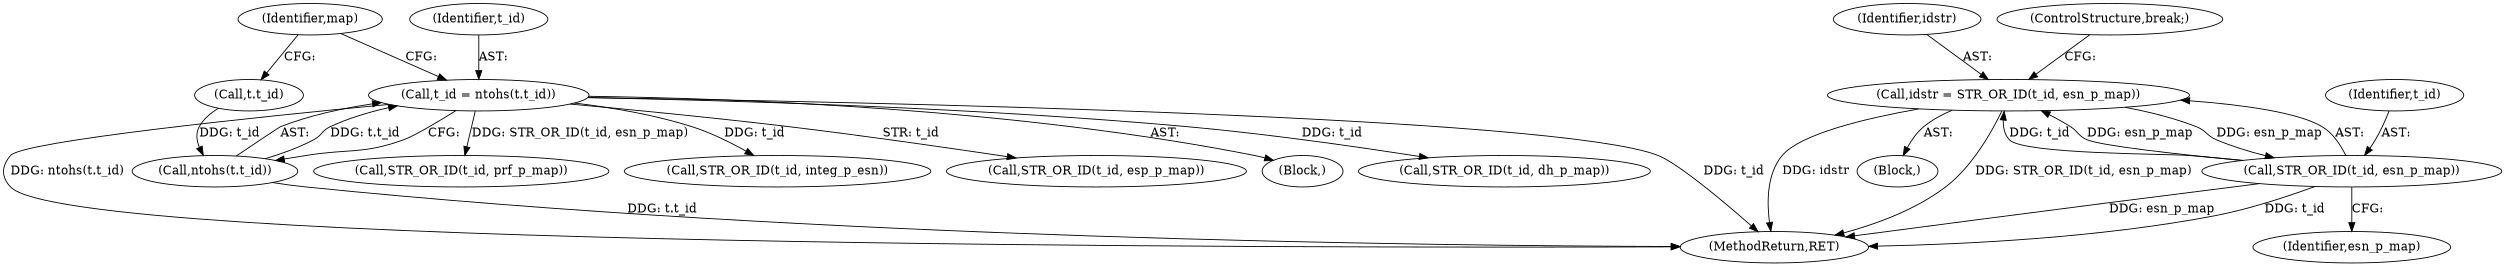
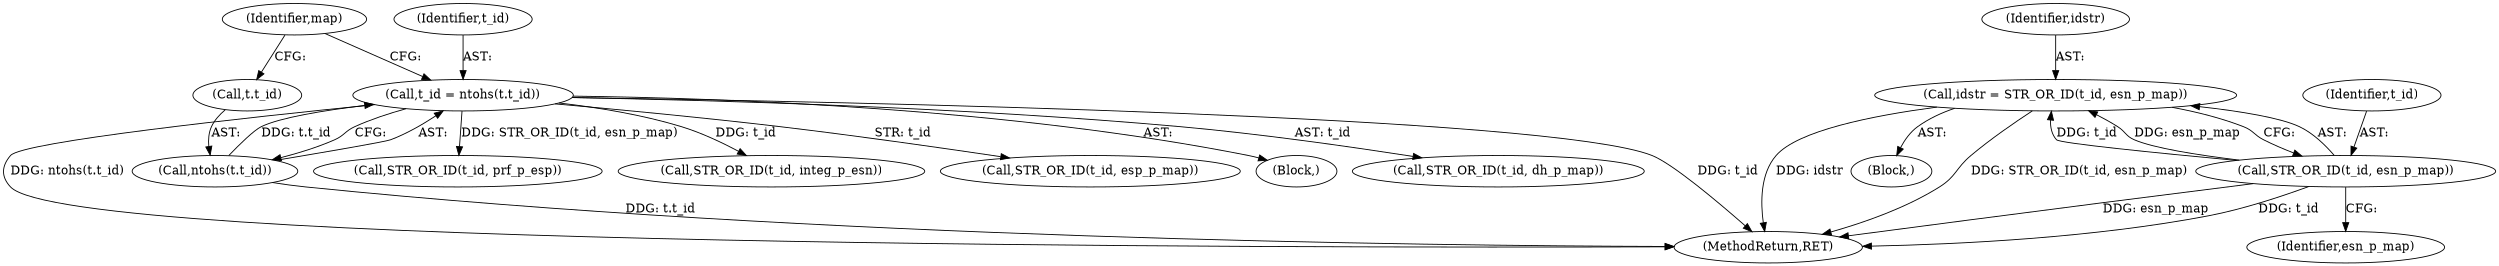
node "(ControlStructure,break;)": removed
edge "(Call,t.t_id)" -> "(Call,ntohs(t.t_id))": label "DDG: t_id" -> "AST: "
edge "(Call,t_id = ntohs(t.t_id))" -> "(Call,STR_OR_ID(t_id, dh_p_map))": label "DDG: t_id" -> "AST: t_id"
edge "(Call,idstr = STR_OR_ID(t_id, esn_p_map))" -> "(Call,STR_OR_ID(t_id, esn_p_map))": label "DDG: esn_p_map" -> "CFG: "
node "(Call,STR_OR_ID(t_id, prf_p_map))": label "(Call,STR_OR_ID(t_id, prf_p_map))" -> "(Call,STR_OR_ID(t_id, prf_p_esp))"
